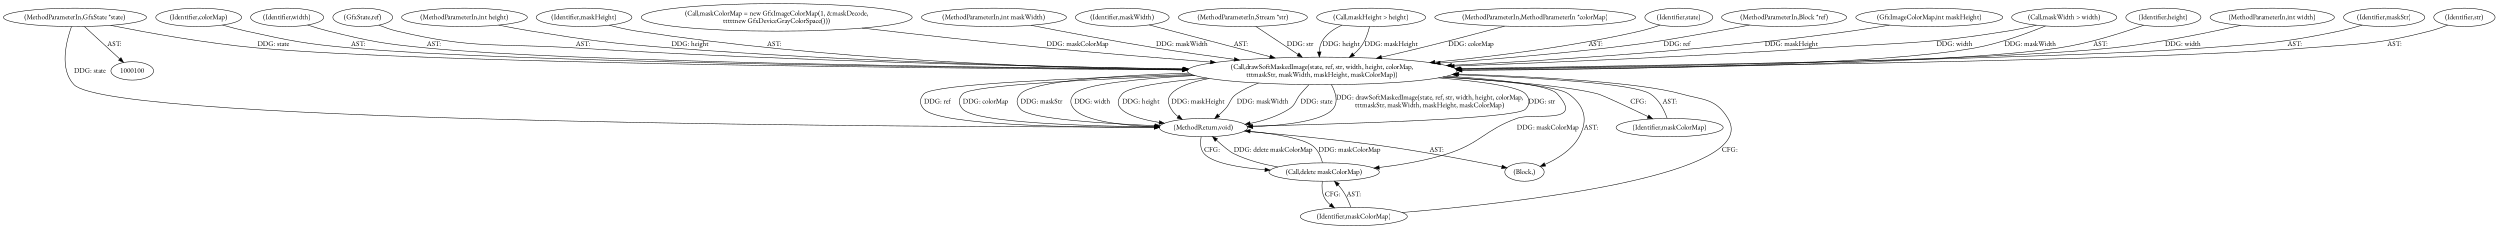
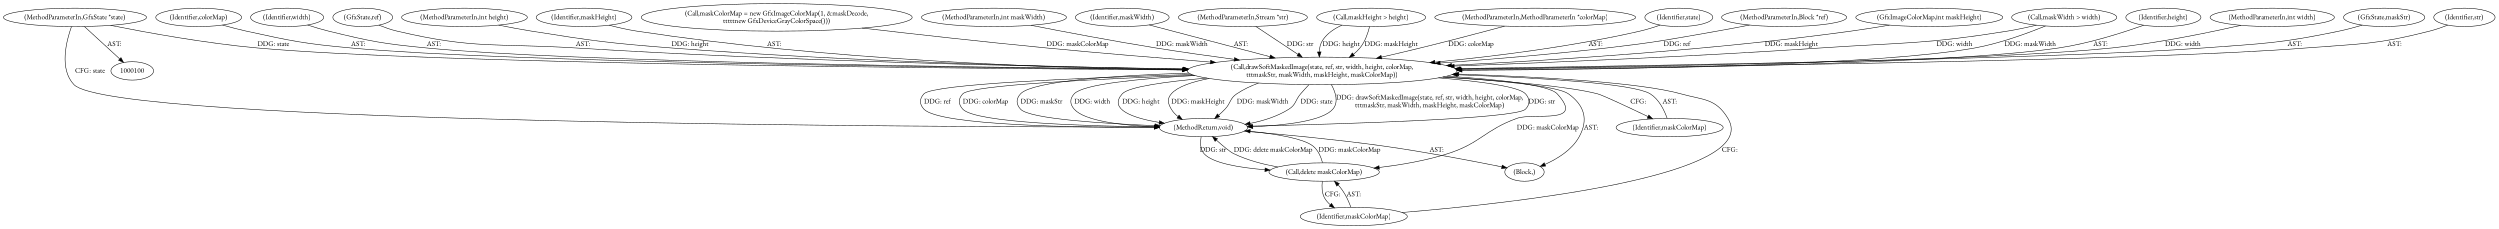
node "(Identifier,maskStr)": label "(Identifier,maskStr)" -> "(GfxState,maskStr)"
edge "(MethodParameterIn,GfxState *state)" -> "(MethodReturn,void)": label "DDG: state" -> "CFG: state"
edge "(MethodReturn,void)" -> "(Call,delete maskColorMap)": label "CFG: " -> "DDG: str"
